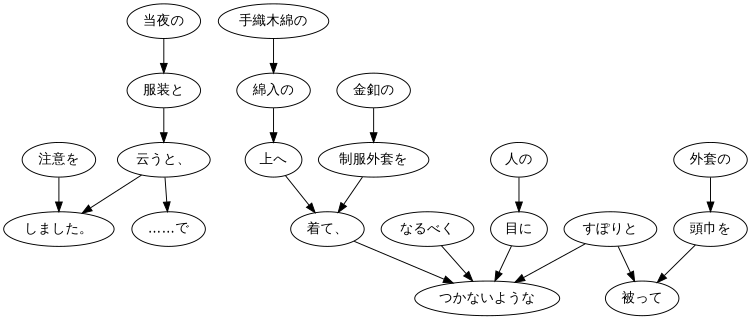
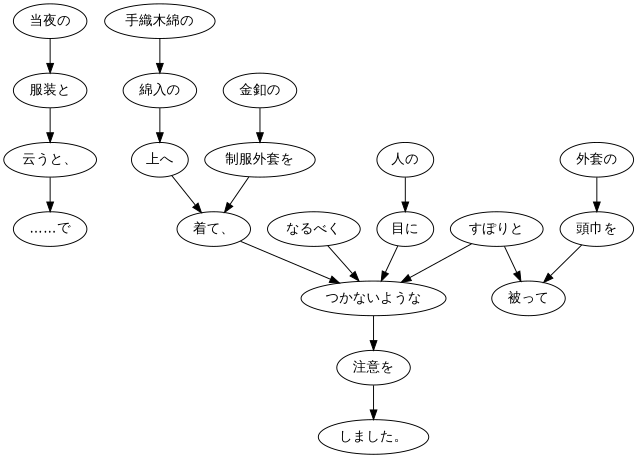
edge "云うと、" -> "しました。": removed
edge "つかないような" -> "注意を": added
